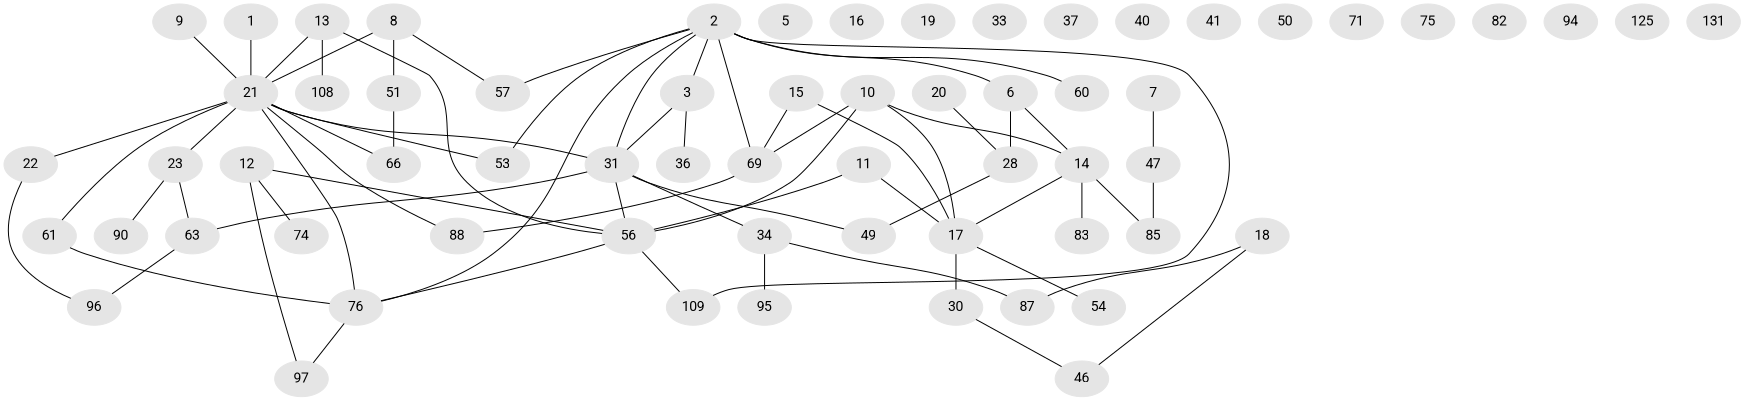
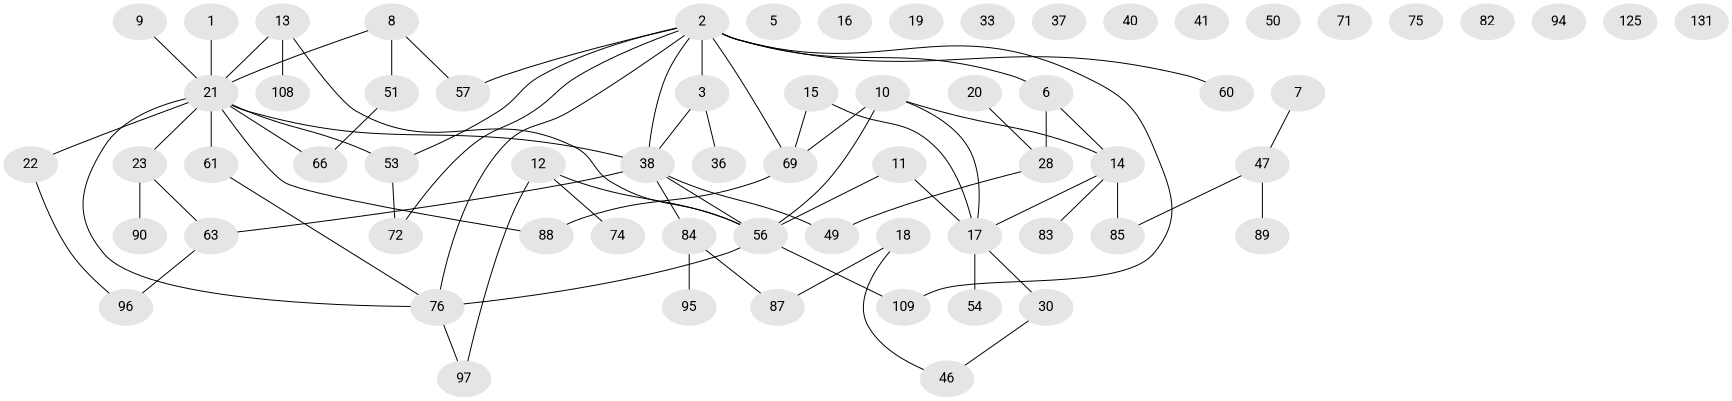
node "31": label "31" -> "38"
node "72": added
node "34": label "34" -> "84"
node "89": added
